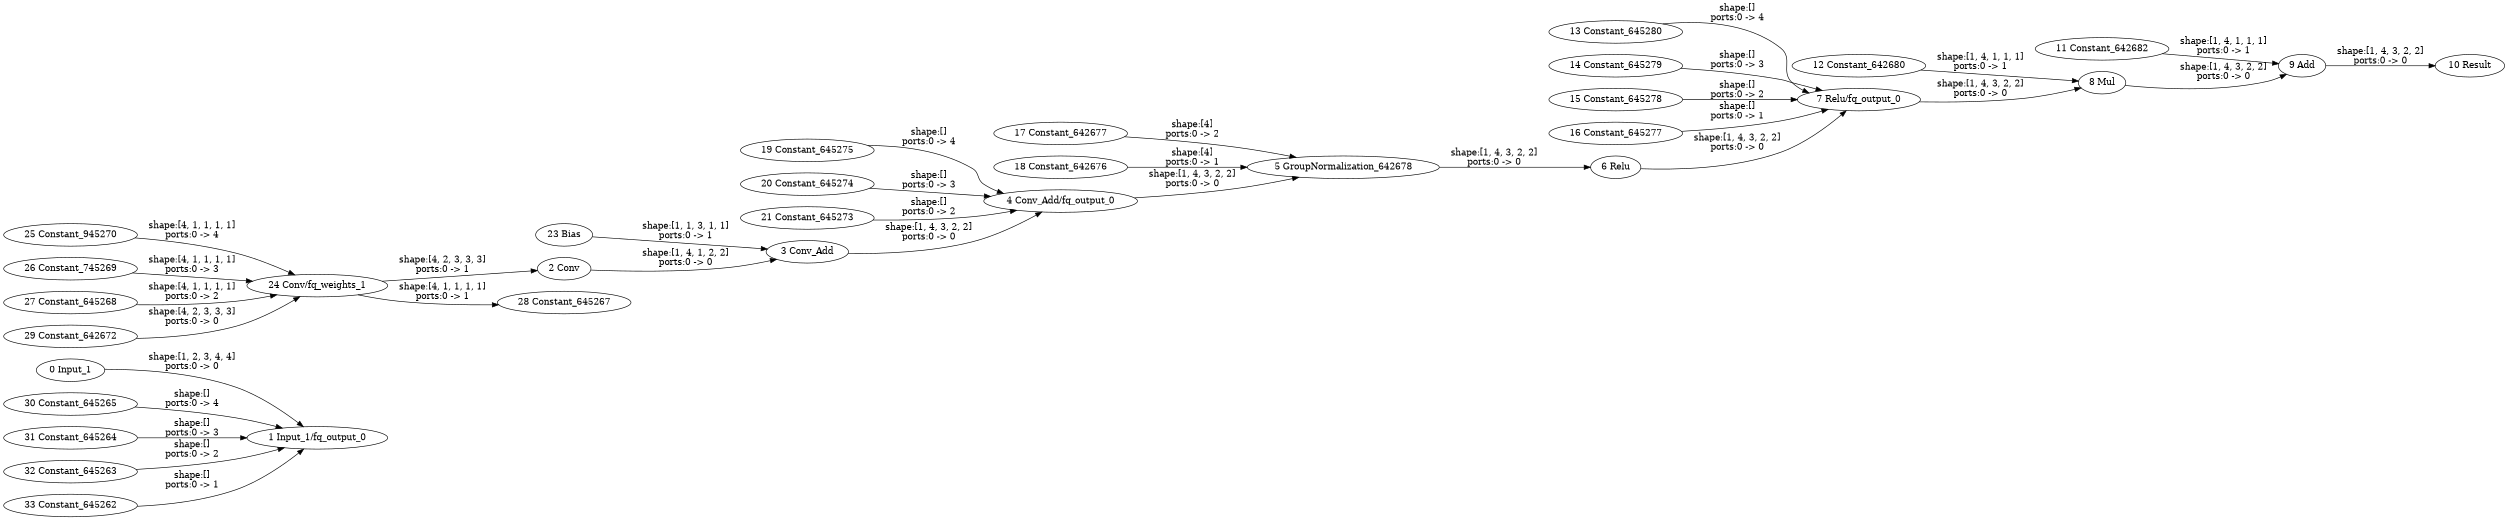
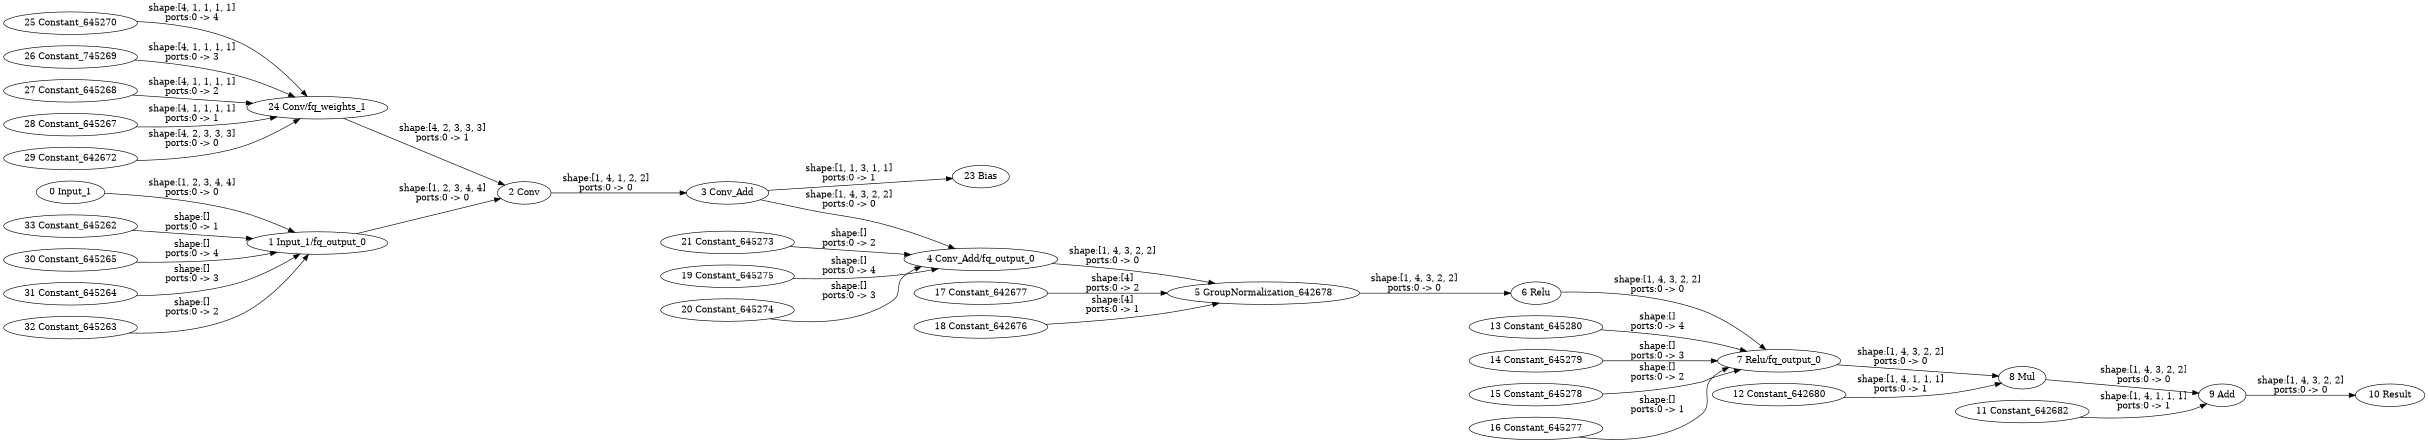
edge "1 Input_1/fq_output_0" -> "2 Conv": added, label "shape:[1, 2, 3, 4, 4] ports:0 -> 0"
node "25 Constant_945270": label "25 Constant_945270" -> "25 Constant_645270"
edge "23 Bias" -> "3 Conv_Add": reversed
edge "24 Conv/fq_weights_1" -> "28 Constant_645267": reversed
